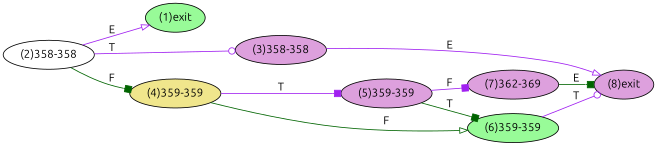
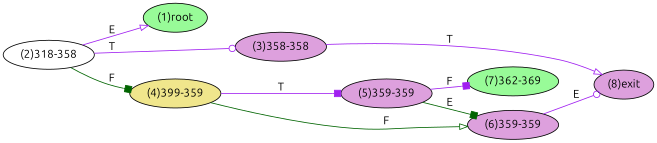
node "(1)exit": label "(1)exit" -> "(1)root"
edge "(3)358-358" -> "(8)exit": label "E" -> "T"
node "(2)358-358": label "(2)358-358" -> "(2)318-358"
node "(7)362-369": fillcolor plum -> palegreen
edge "(7)362-369" -> "(8)exit": removed, label "E"
node "(4)359-359": label "(4)359-359" -> "(4)399-359"
edge "(6)359-359" -> "(8)exit": label "T" -> "E"
edge "(5)359-359" -> "(6)359-359": label "T" -> "E"
node "(6)359-359": fillcolor palegreen -> plum
